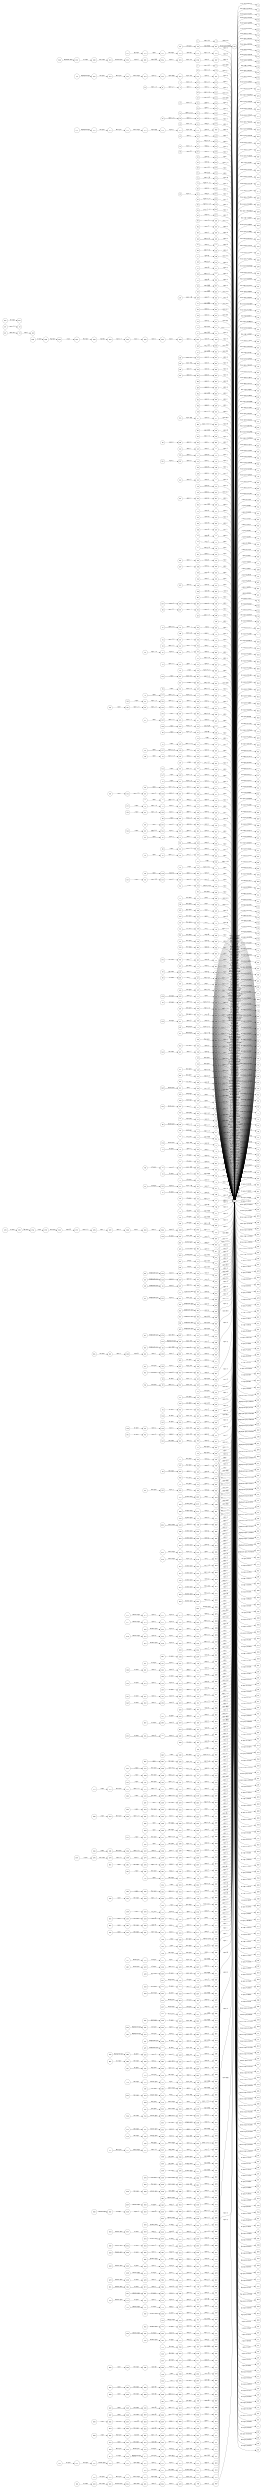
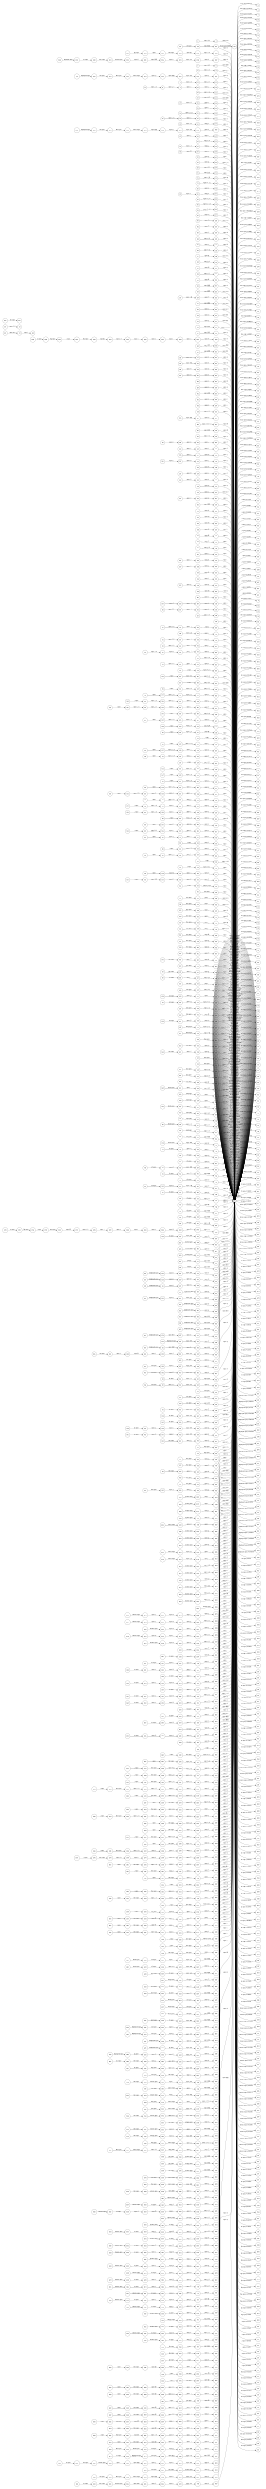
node "238": added
edge "206" -> "0": removed, label "<eps>:表示"
